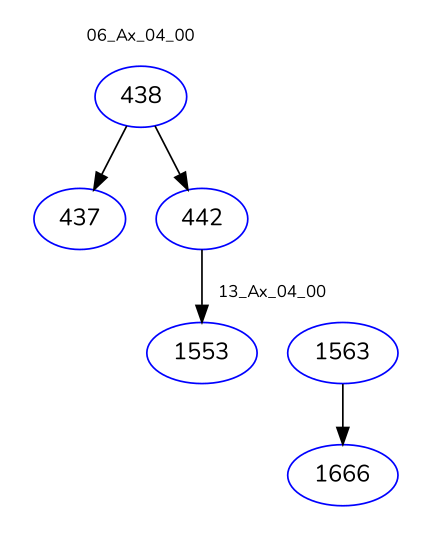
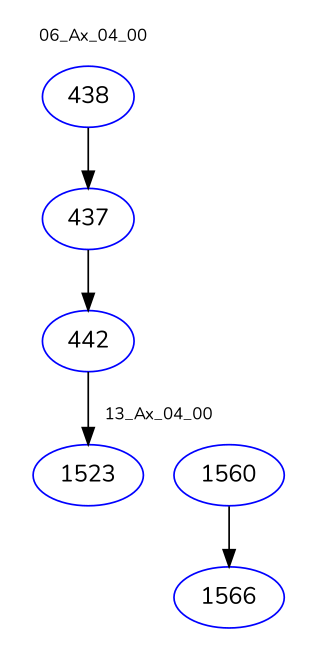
edge "438" -> "442": now "437" -> "442"
node "1553": label "1553" -> "1523"
node "1563": label "1563" -> "1560"
node "1666": label "1666" -> "1566"
